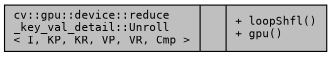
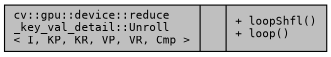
node "cv::gpu::device::reduce": text "+ gpu()" -> "+ loop()"
